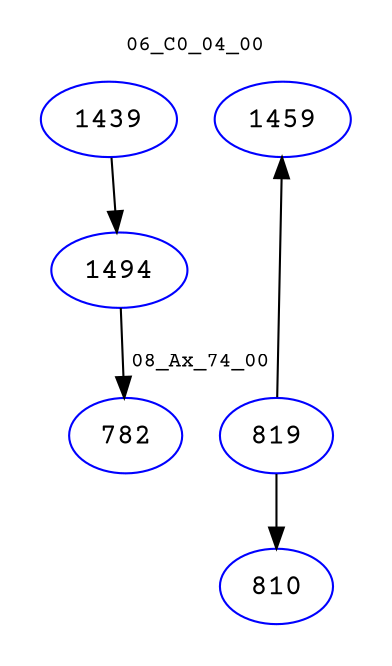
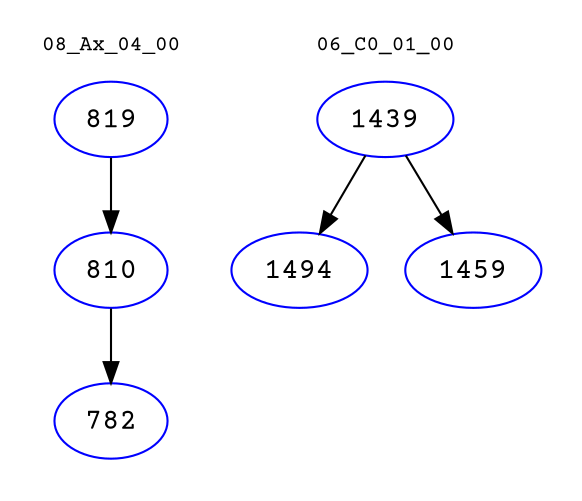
cluster "06_C0_04_00": label "06_C0_04_00" -> "06_C0_01_00"
edge "819" -> "1459": now "1439" -> "1459"
edge "1494" -> "782": now "810" -> "782"
cluster "08_Ax_74_00": label "08_Ax_74_00" -> "08_Ax_04_00"
